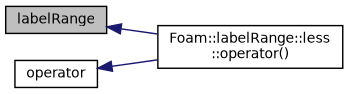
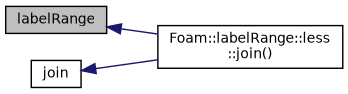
node "Foam::labelRange::less ::operator()": label "Foam::labelRange::less ::operator()" -> "Foam::labelRange::less ::join()"
node "operator": label "operator" -> "join"
